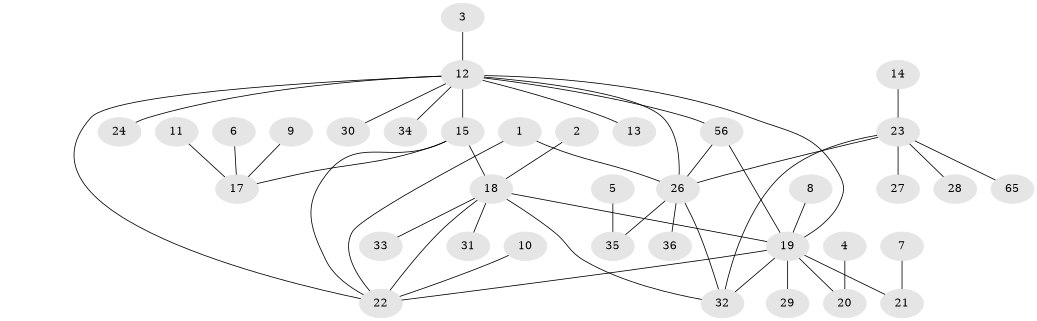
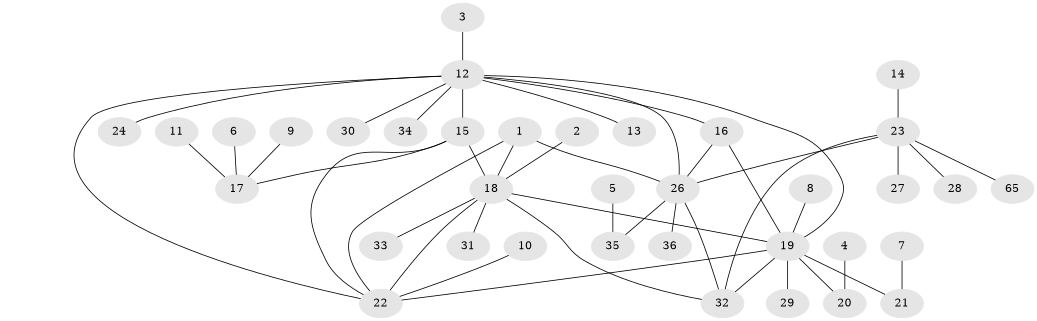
node "56": label "56" -> "16"
edge "1" -- "18": added
